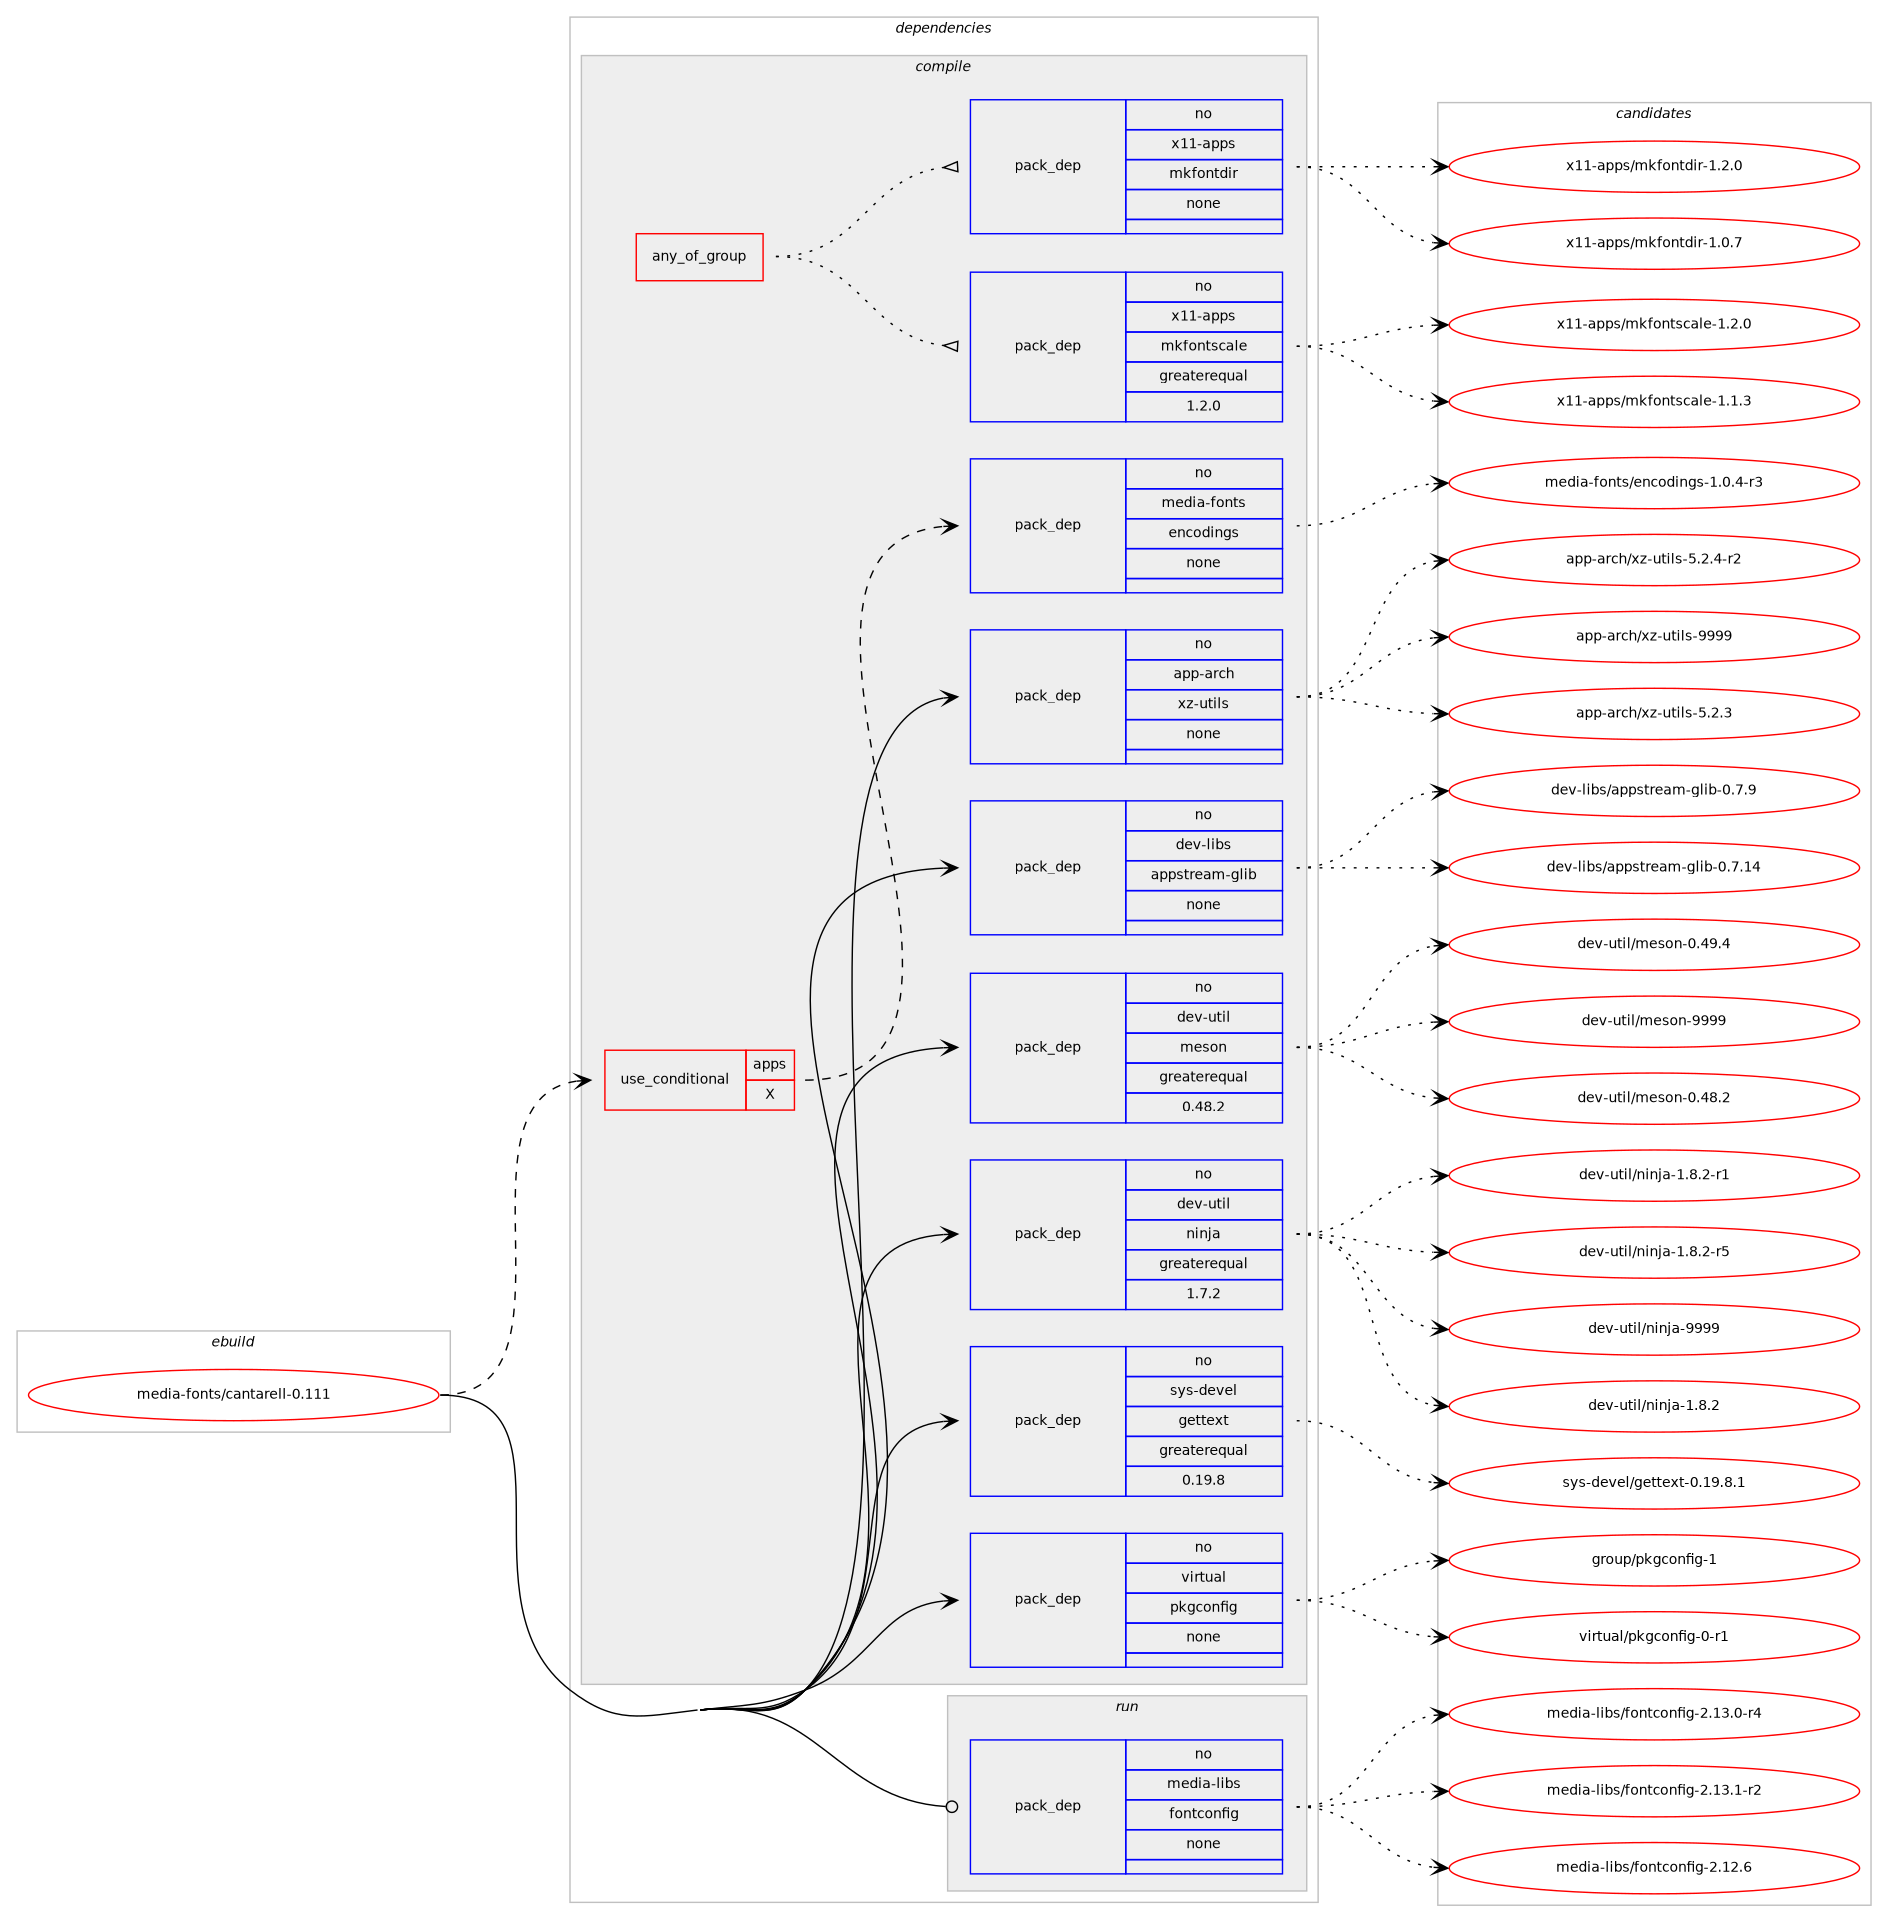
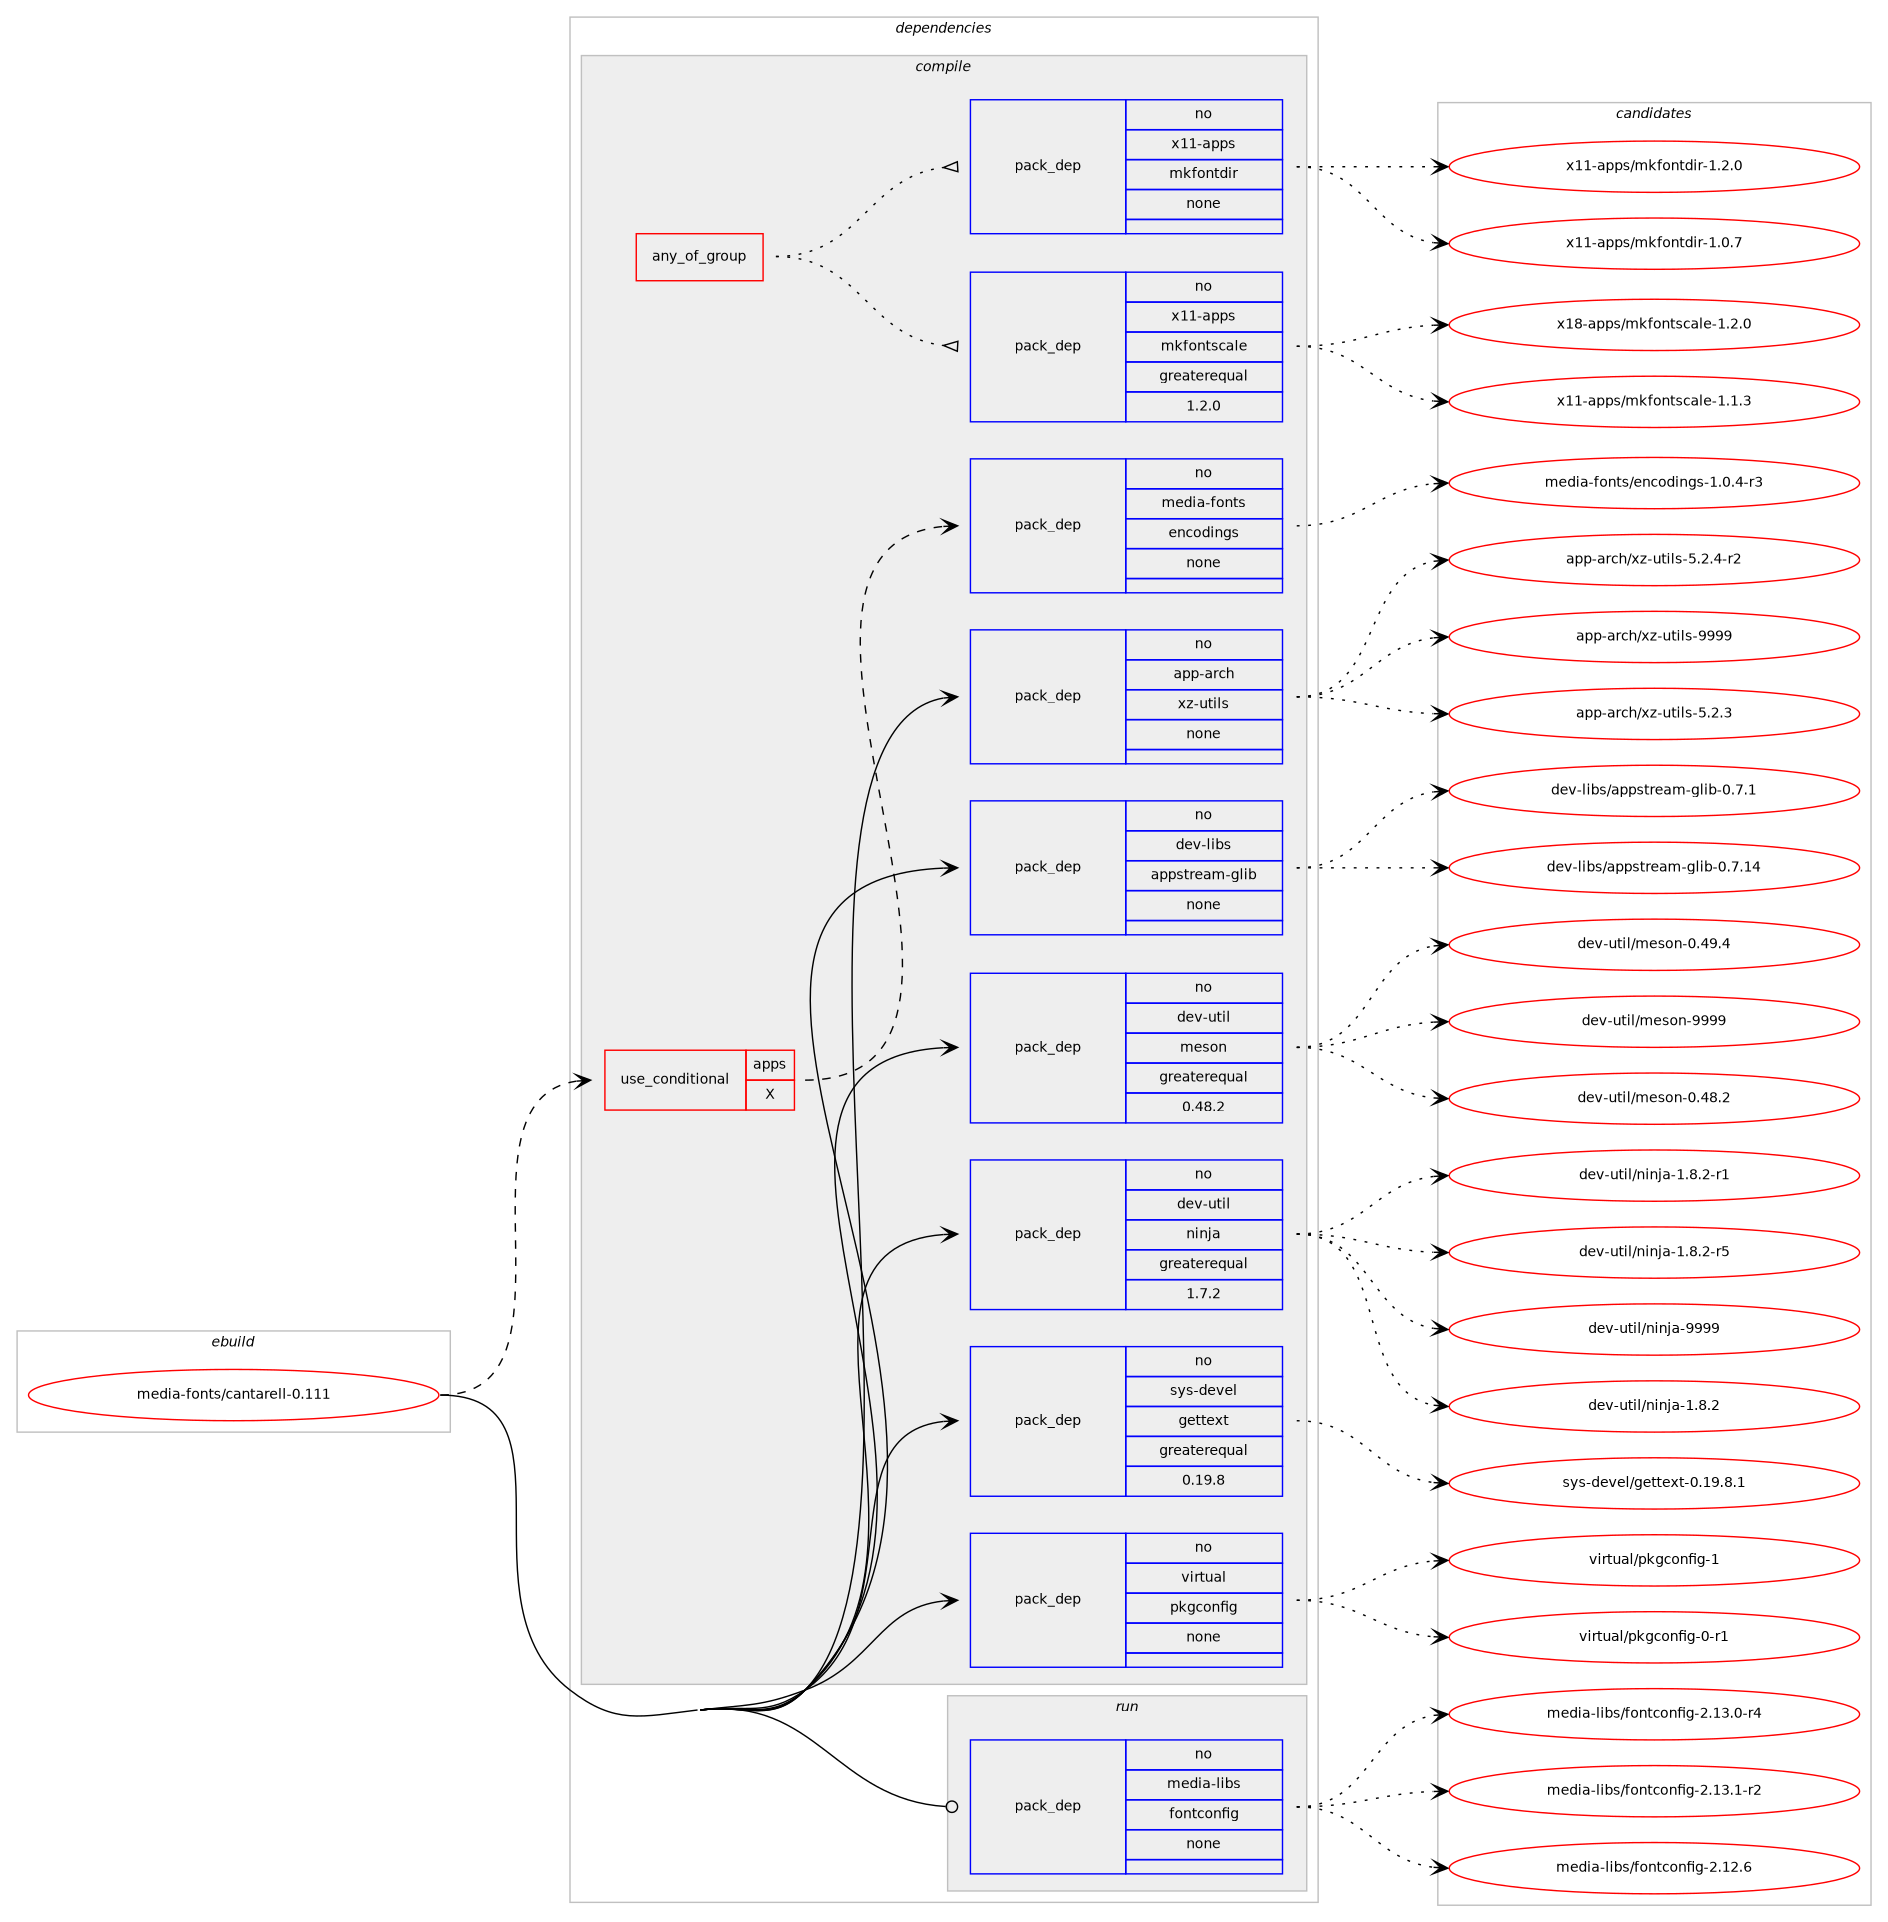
node "x11-apps/mkfontscale-1.2.0": label "x11-apps/mkfontscale-1.2.0" -> "x18-apps/mkfontscale-1.2.0"
node "dev-libs/appstream-glib-0.7.9": label "dev-libs/appstream-glib-0.7.9" -> "dev-libs/appstream-glib-0.7.1"
node "group/pkgconfig-1": label "group/pkgconfig-1" -> "virtual/pkgconfig-1"
